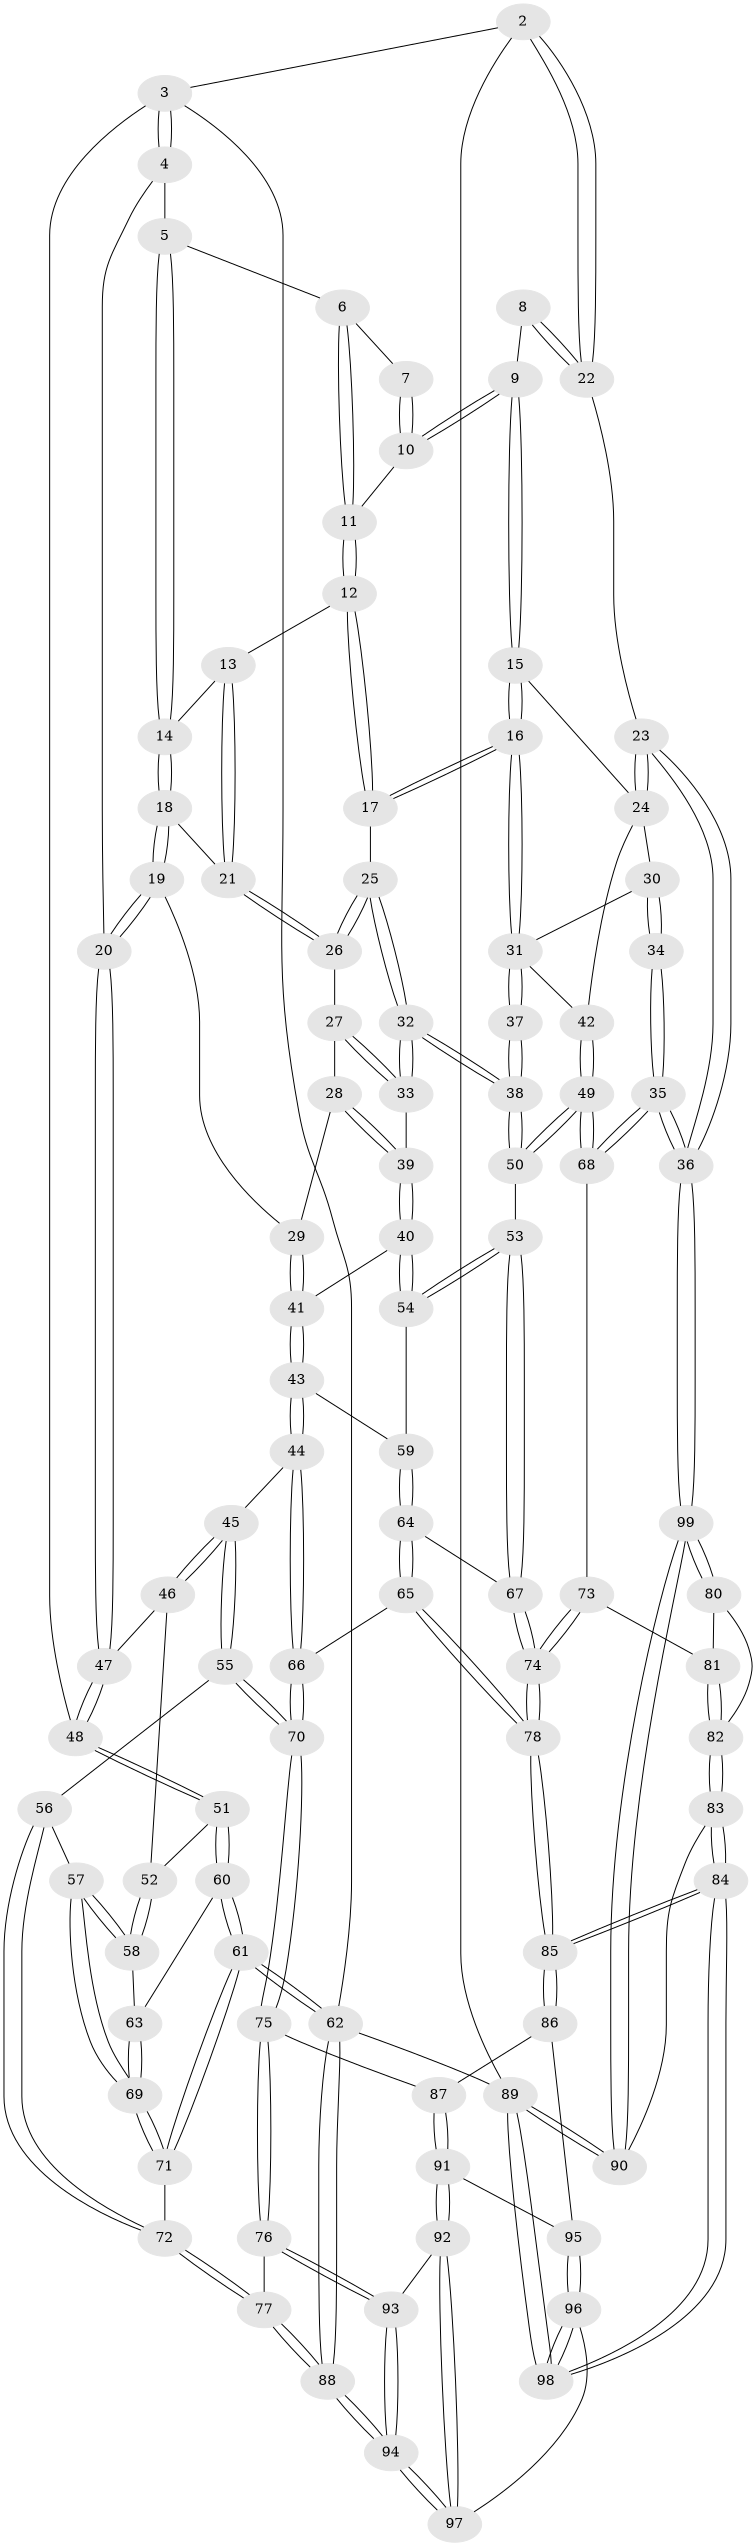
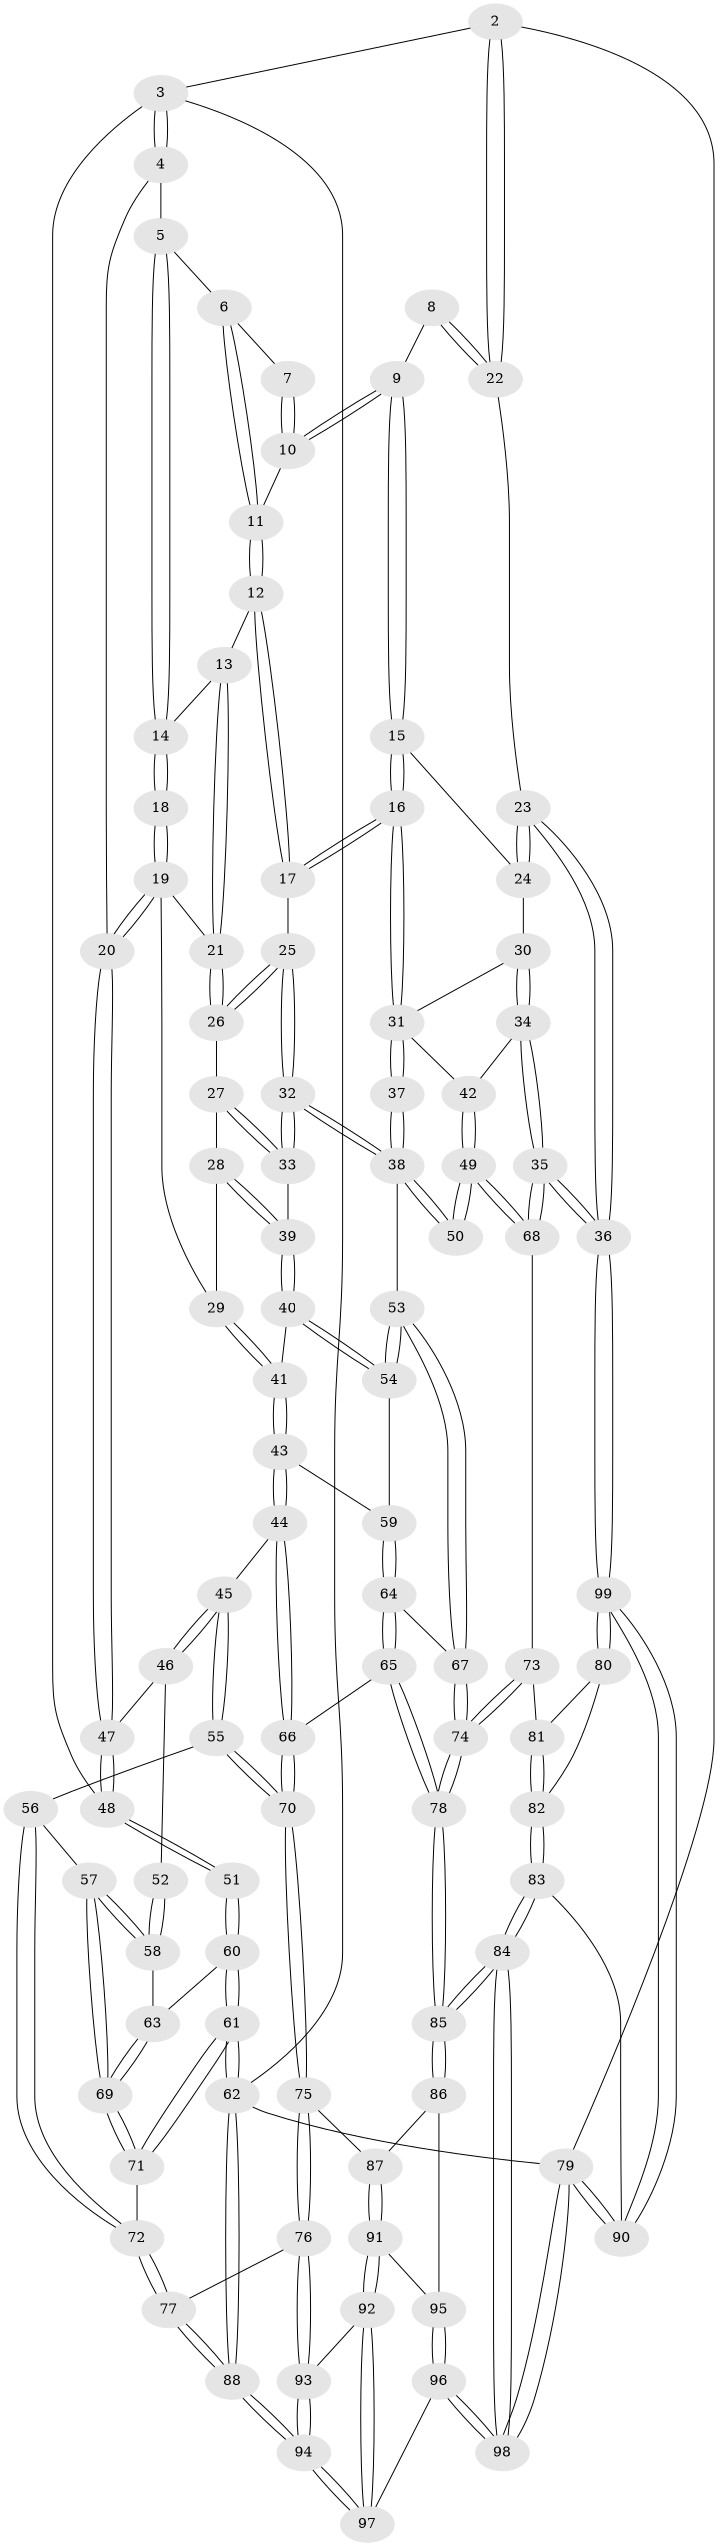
edge "18" -- "21": now "19" -- "21"
edge "24" -- "42": now "34" -- "42"
edge "50" -- "53": now "38" -- "53"
edge "51" -- "52": removed
node "89": label "89" -> "79"
